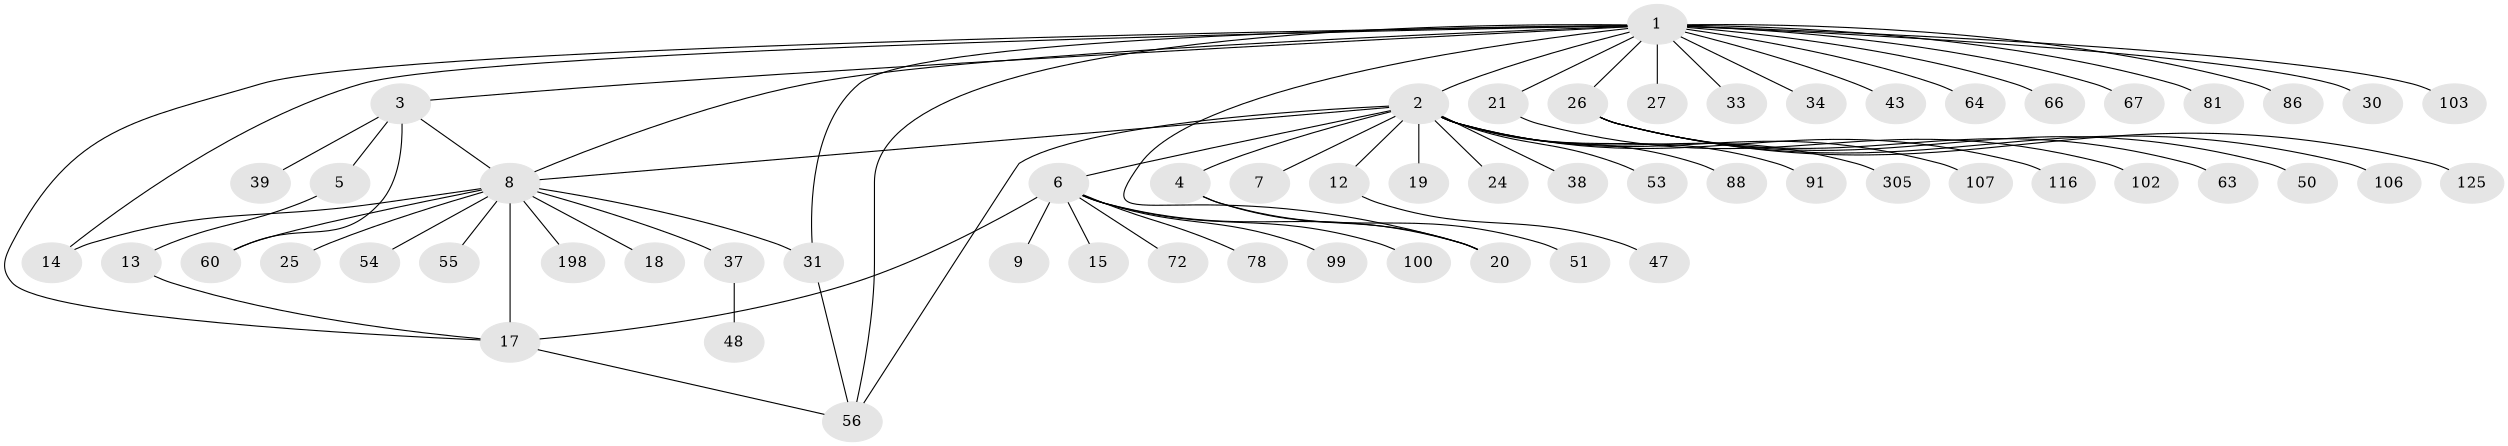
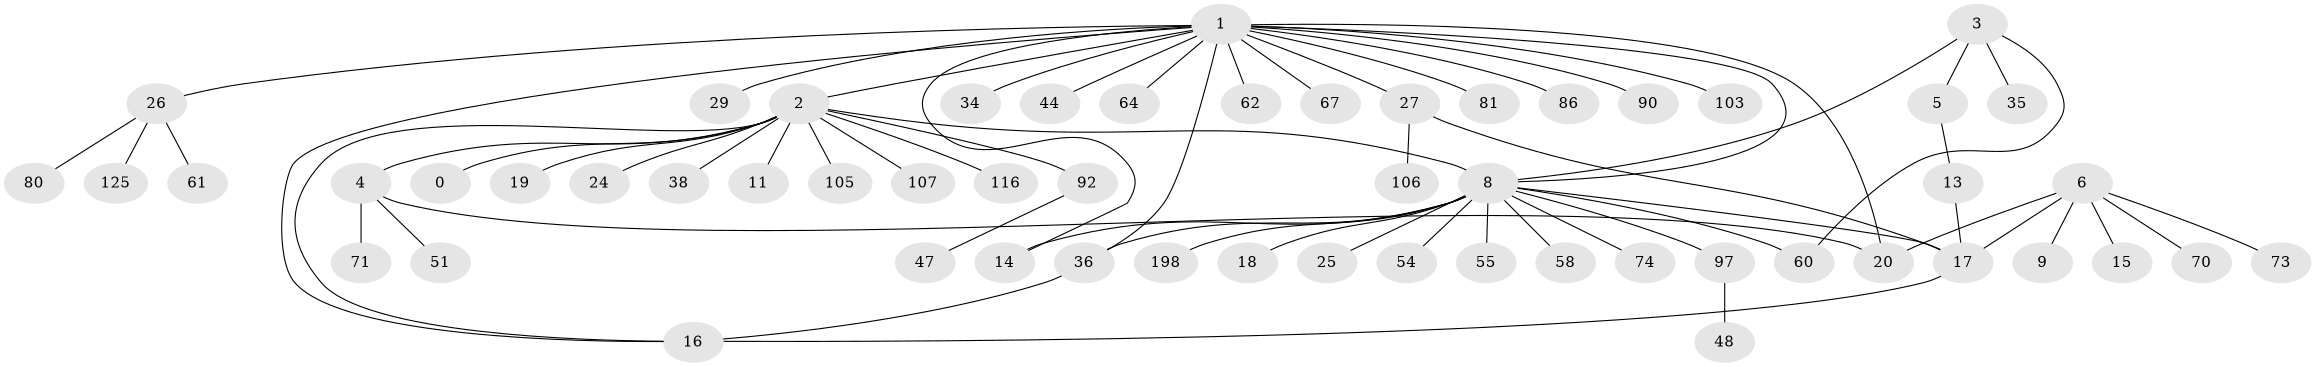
edge "1" -- "17": now "27" -- "17"
edge "1" -- "3": removed
node "21": label "21" -> "29"
node "33": removed
node "43": label "43" -> "44"
node "66": label "66" -> "62"
node "30": label "30" -> "90"
edge "2" -- "6": removed
edge "26" -- "106": now "27" -- "106"
node "39": label "39" -> "35"
node "7": label "7" -> "0"
node "12": label "12" -> "92"
node "53": removed
node "88": removed
node "91": label "91" -> "11"
node "305": label "305" -> "105"
node "102": removed
node "63": label "63" -> "61"
node "50": label "50" -> "80"
node "71": added
node "37": label "37" -> "97"
node "31": label "31" -> "36"
node "72": label "72" -> "70"
node "78": label "78" -> "73"
node "99": removed
node "100": removed
node "58": added
node "74": added
node "56": label "56" -> "16"
